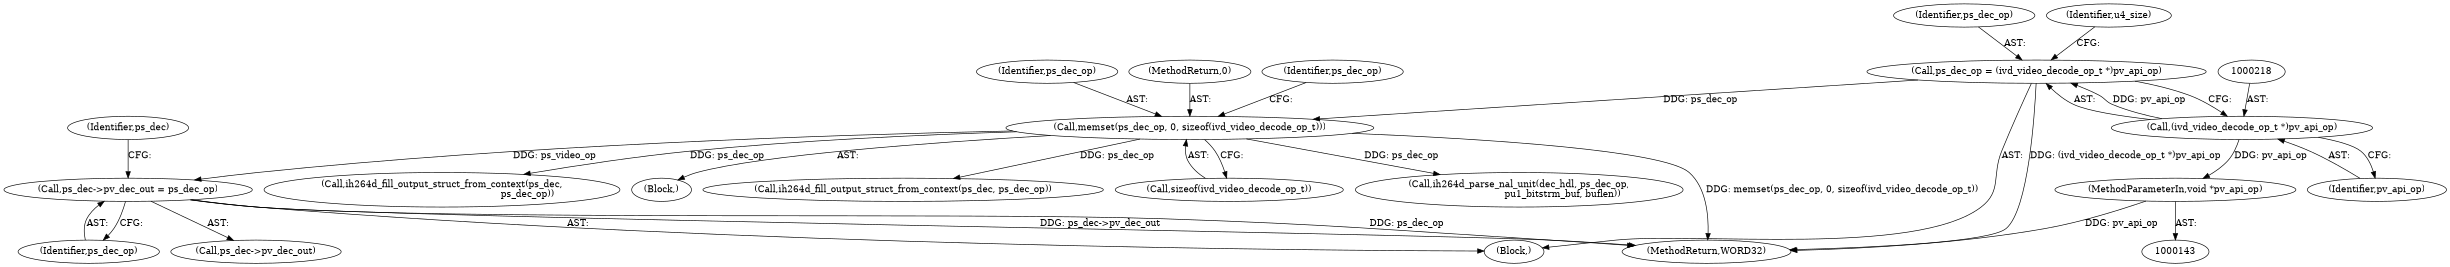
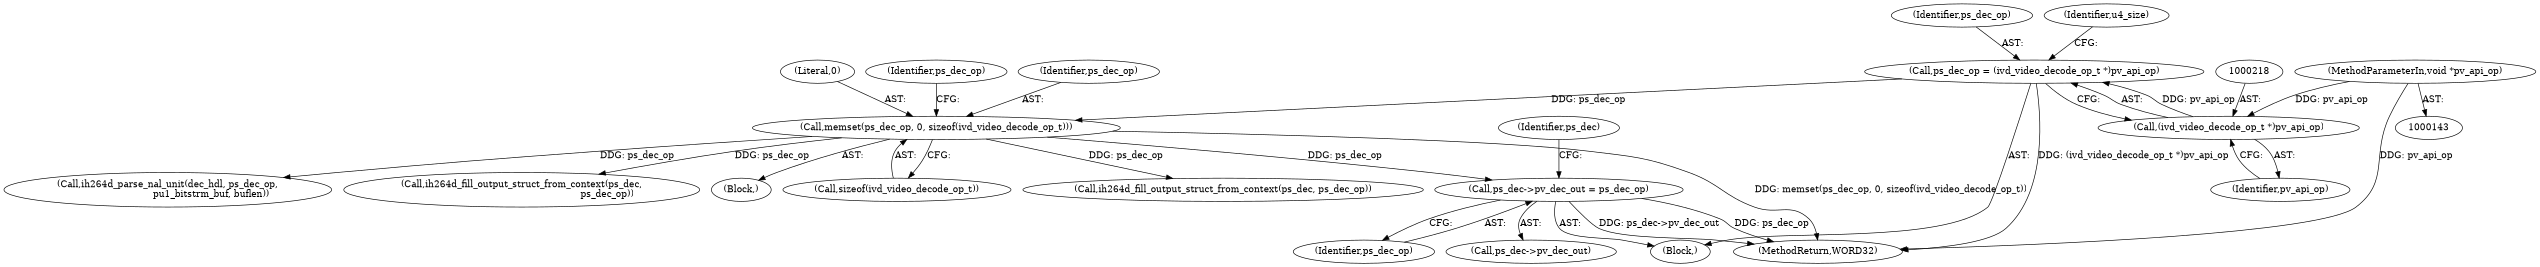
node "(MethodReturn,0)": label "(MethodReturn,0)" -> "(Literal,0)"
edge "(Call,memset(ps_dec_op, 0, sizeof(ivd_video_decode_op_t)))" -> "(Call,ps_dec->pv_dec_out = ps_dec_op)": label "DDG: ps_video_op" -> "DDG: ps_dec_op"
edge "(Identifier,pv_api_op)" -> "(Call,(ivd_video_decode_op_t *)pv_api_op)": label "AST: " -> "CFG: "
edge "(Call,(ivd_video_decode_op_t *)pv_api_op)" -> "(Identifier,pv_api_op)": label "CFG: " -> "AST: "
edge "(Call,(ivd_video_decode_op_t *)pv_api_op)" -> "(MethodParameterIn,void *pv_api_op)": reversed
